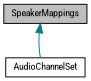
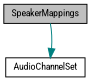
edge "AudioChannelSet" -> "SpeakerMappings": reversed
